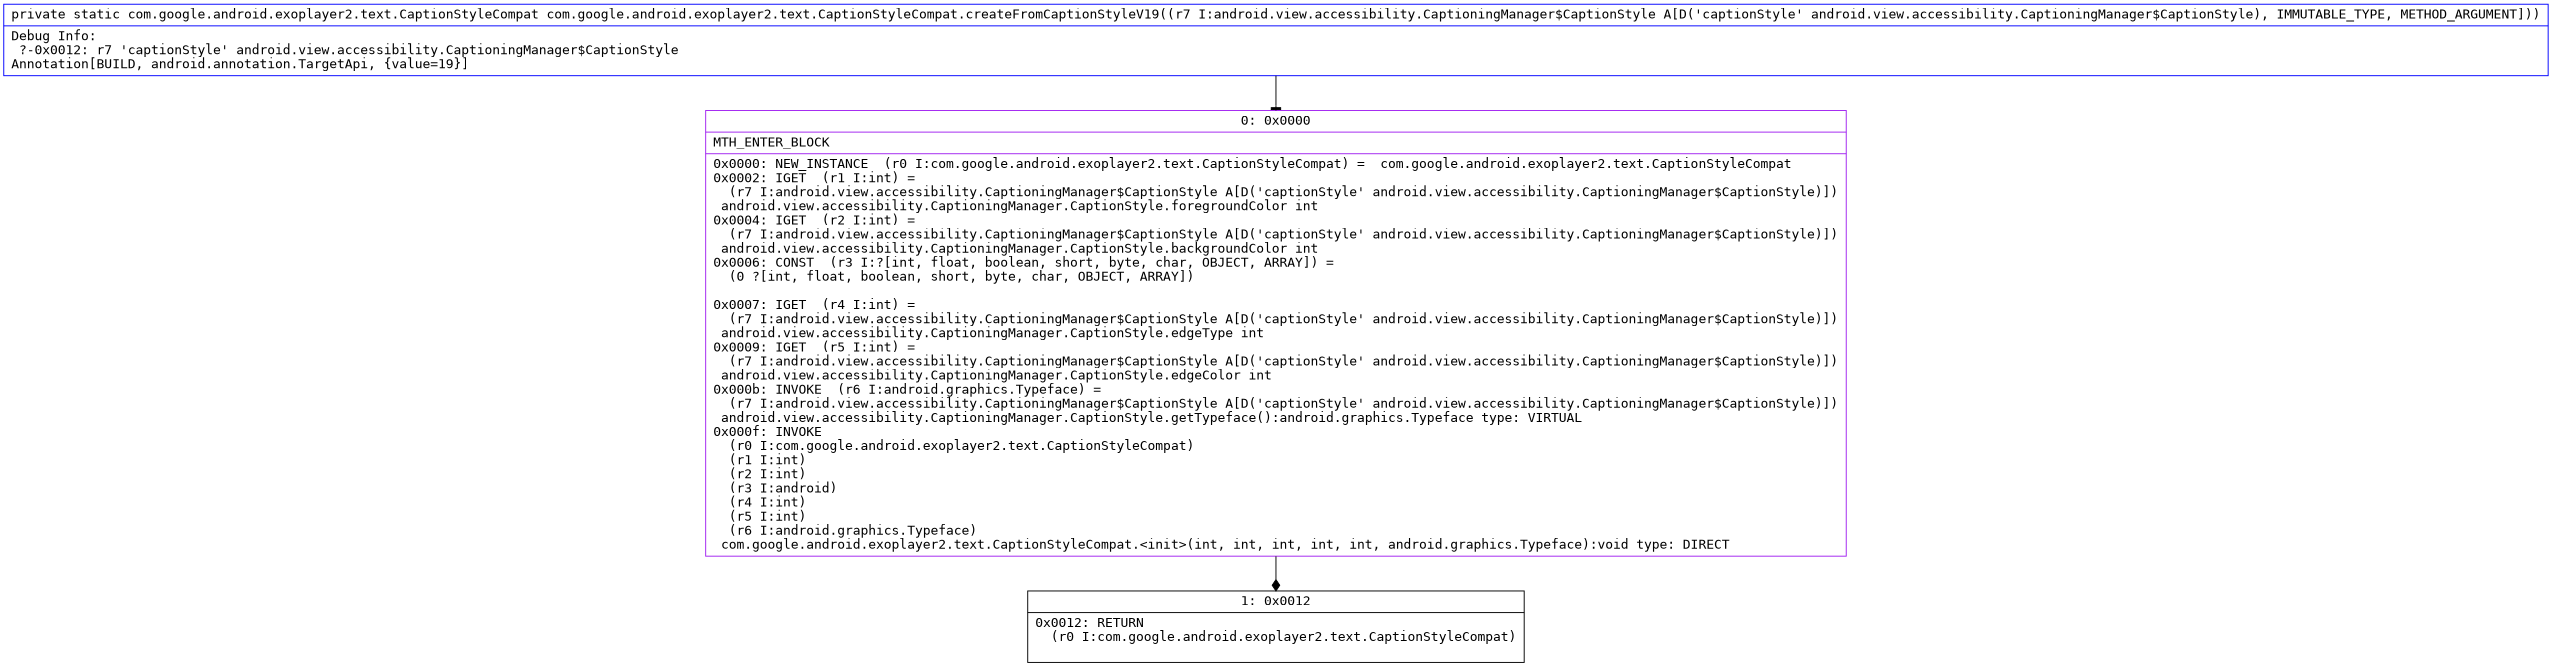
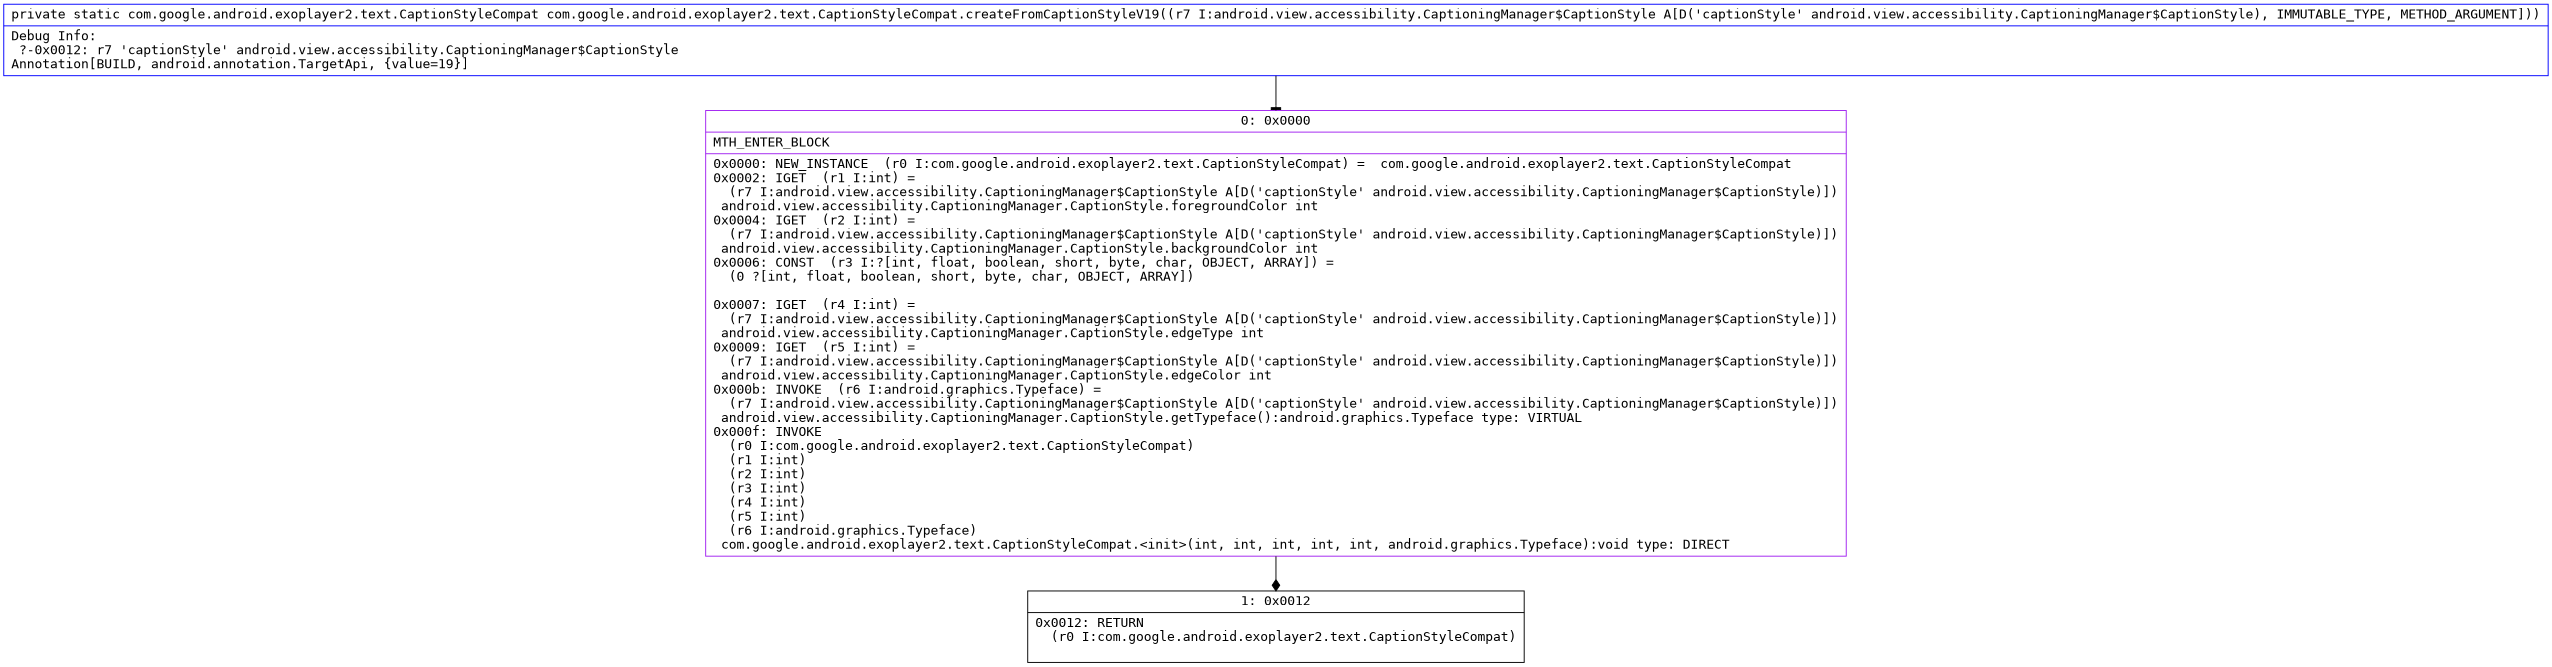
node "0: 0x0000": text "(r3 I:android)" -> "(r3 I:int)"
